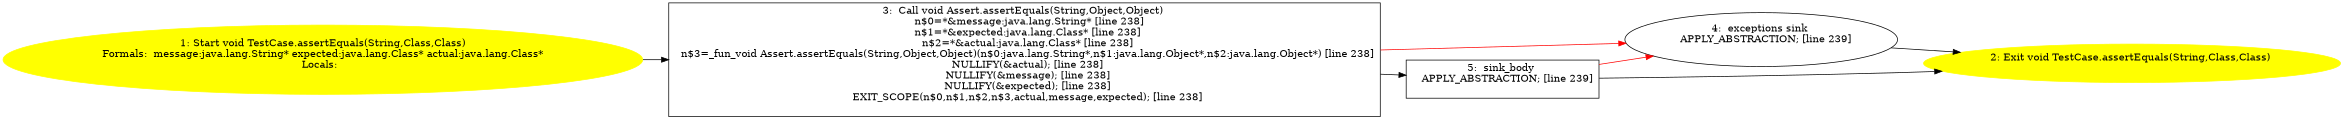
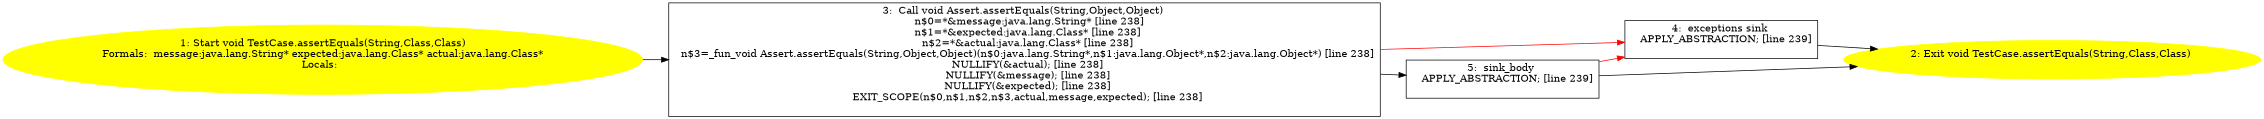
node "4:  exceptions sink APPLY_ABSTRACTION; [line 239]": shape ellipse -> box
